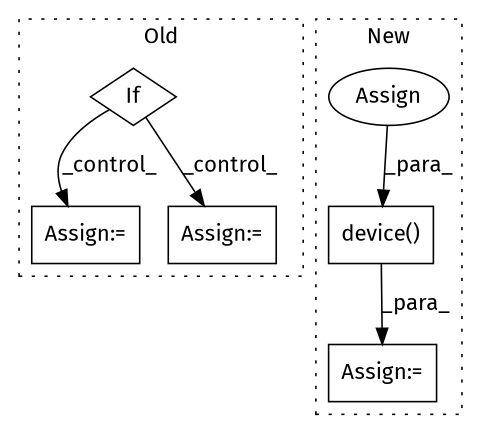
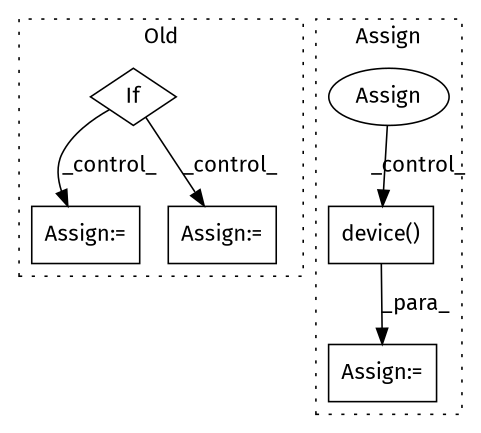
cluster "New": label "New" -> "Assign"
edge "Assign" -> "device()": label "_para_" -> "_control_"
